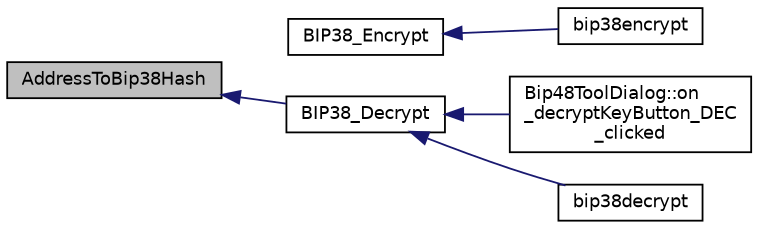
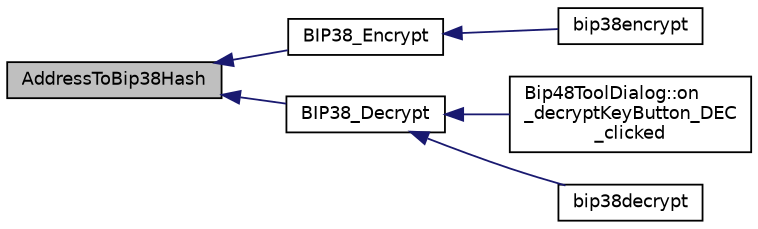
edge "BIP38_Encrypt" -> "AddressToBip38Hash": added
